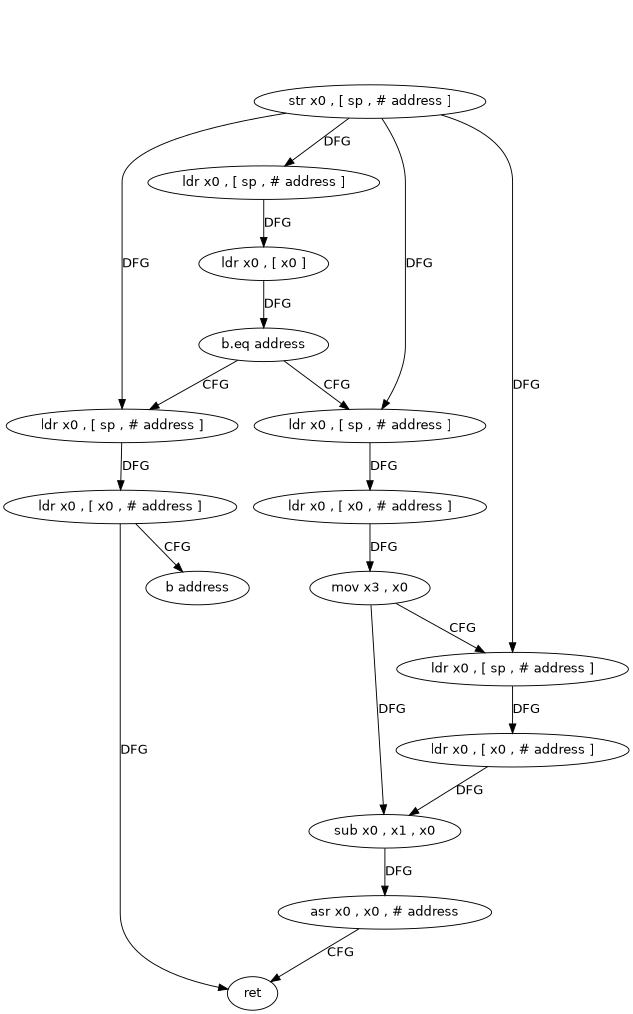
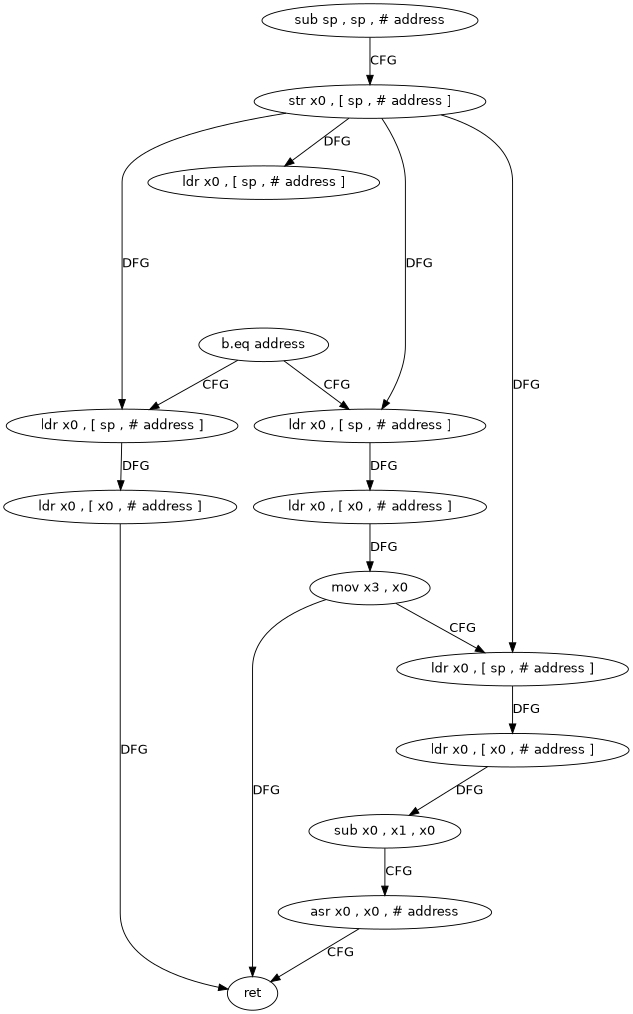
node "sub sp , sp , # address": added
node "ldr x0 , [ x0 ]": removed
node "b address": removed
edge "mov x3 , x0" -> "sub x0 , x1 , x0": now "mov x3 , x0" -> "ret"
edge "sub x0 , x1 , x0" -> "asr x0 , x0 , # address": label "DFG" -> "CFG"
